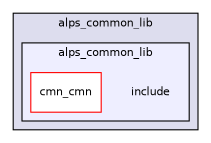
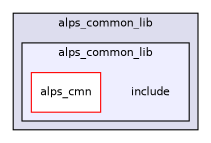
node "cmn_cmn": label "cmn_cmn" -> "alps_cmn"
